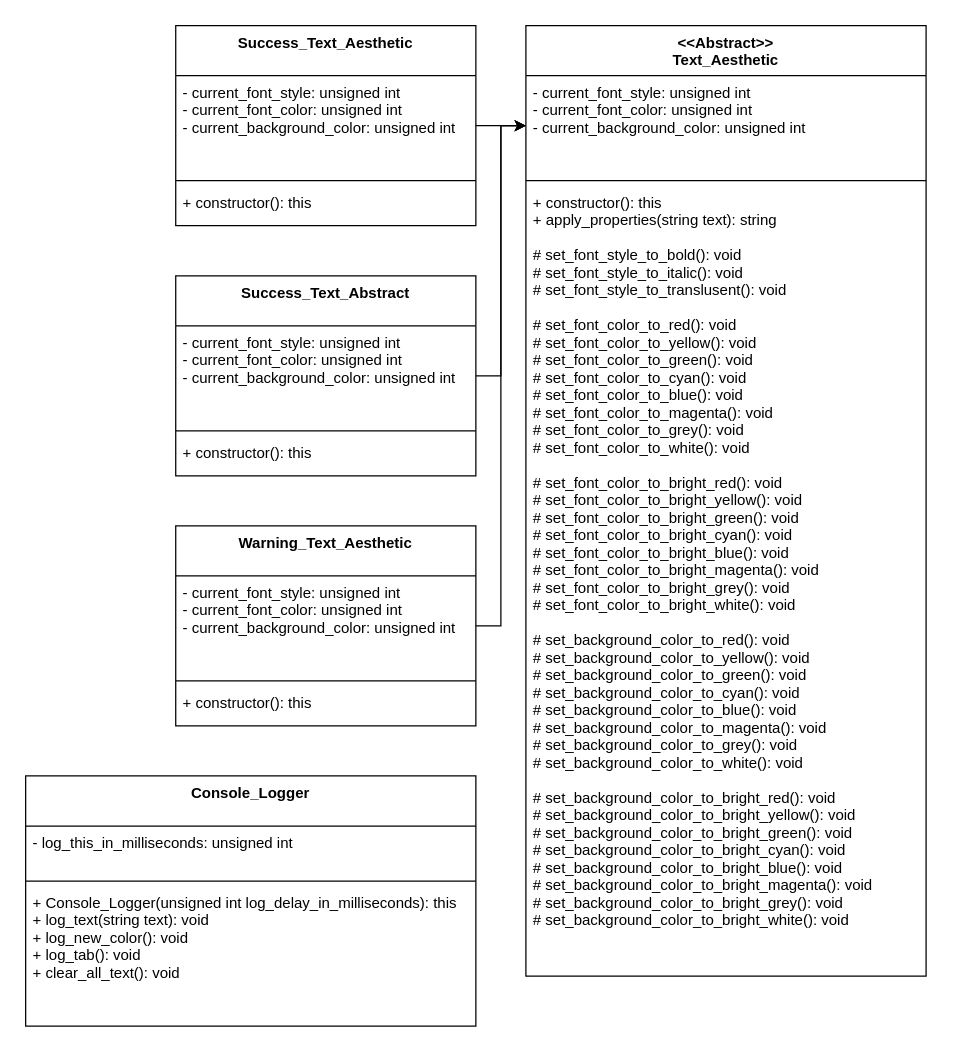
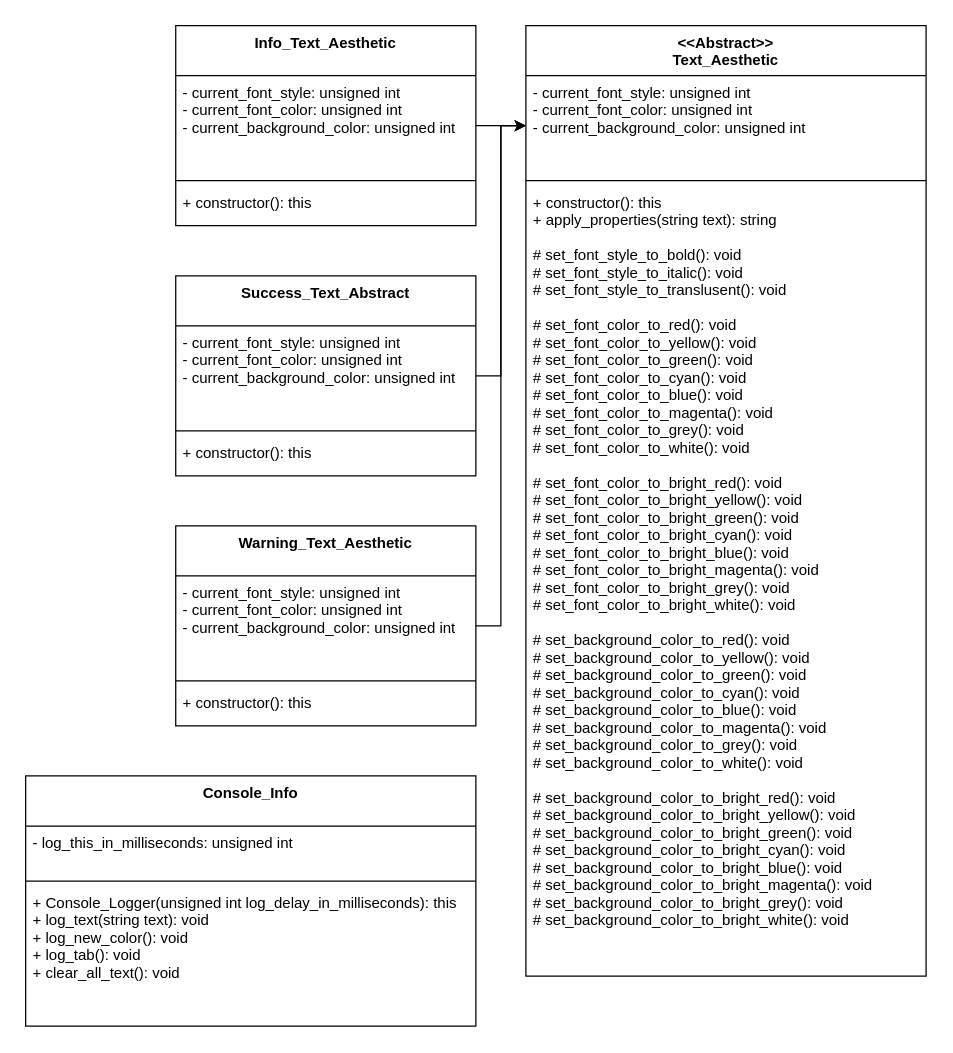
node "Success_Text_Aesthetic": label "Success_Text_Aesthetic" -> "Info_Text_Aesthetic"
node "Console_Logger": label "Console_Logger" -> "Console_Info"
